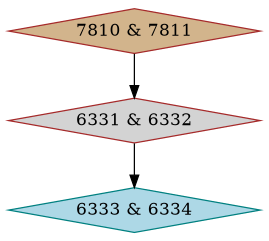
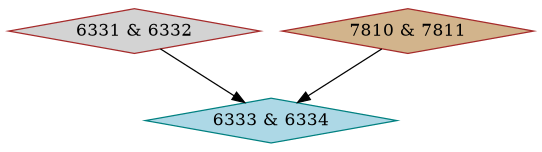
edge "7810 & 7811" -> "6331 & 6332": now "7810 & 7811" -> "6333 & 6334"
